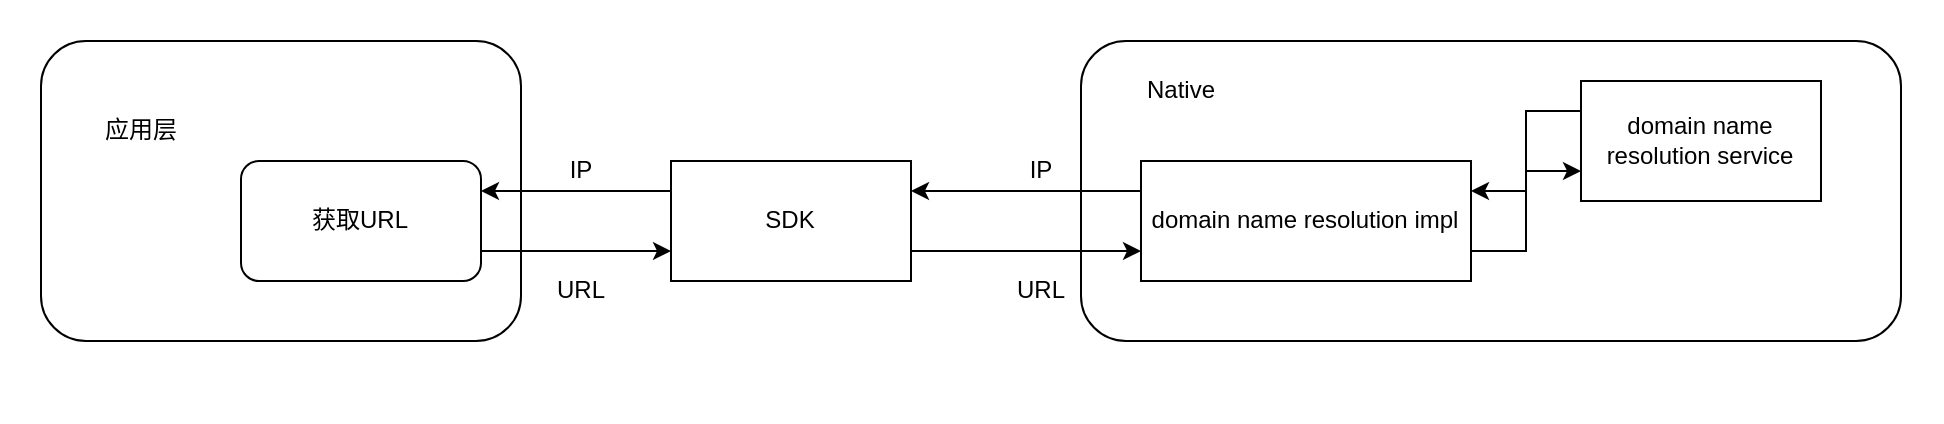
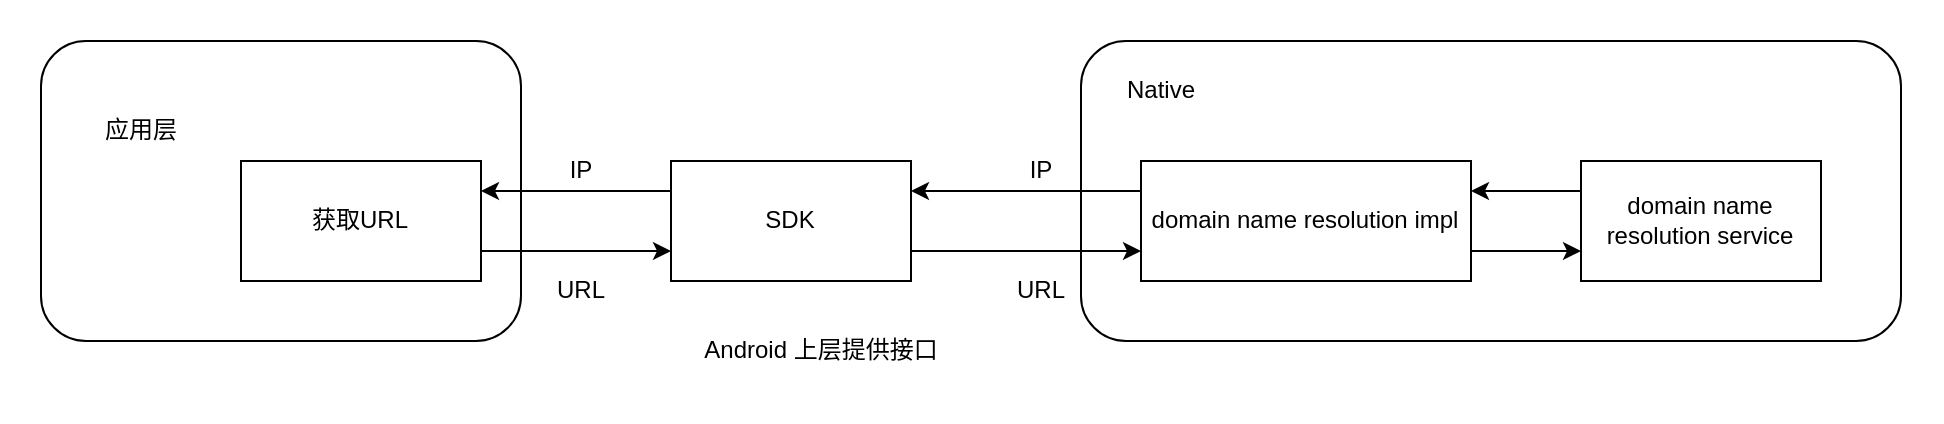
node "Native": moved (1181, 91) -> (1161, 91)
node "domain name resolution service": moved (1701, 141) -> (1701, 221)
node "获取URL": shape rounded rectangle -> rectangle
node "Android 上层提供接口": added
